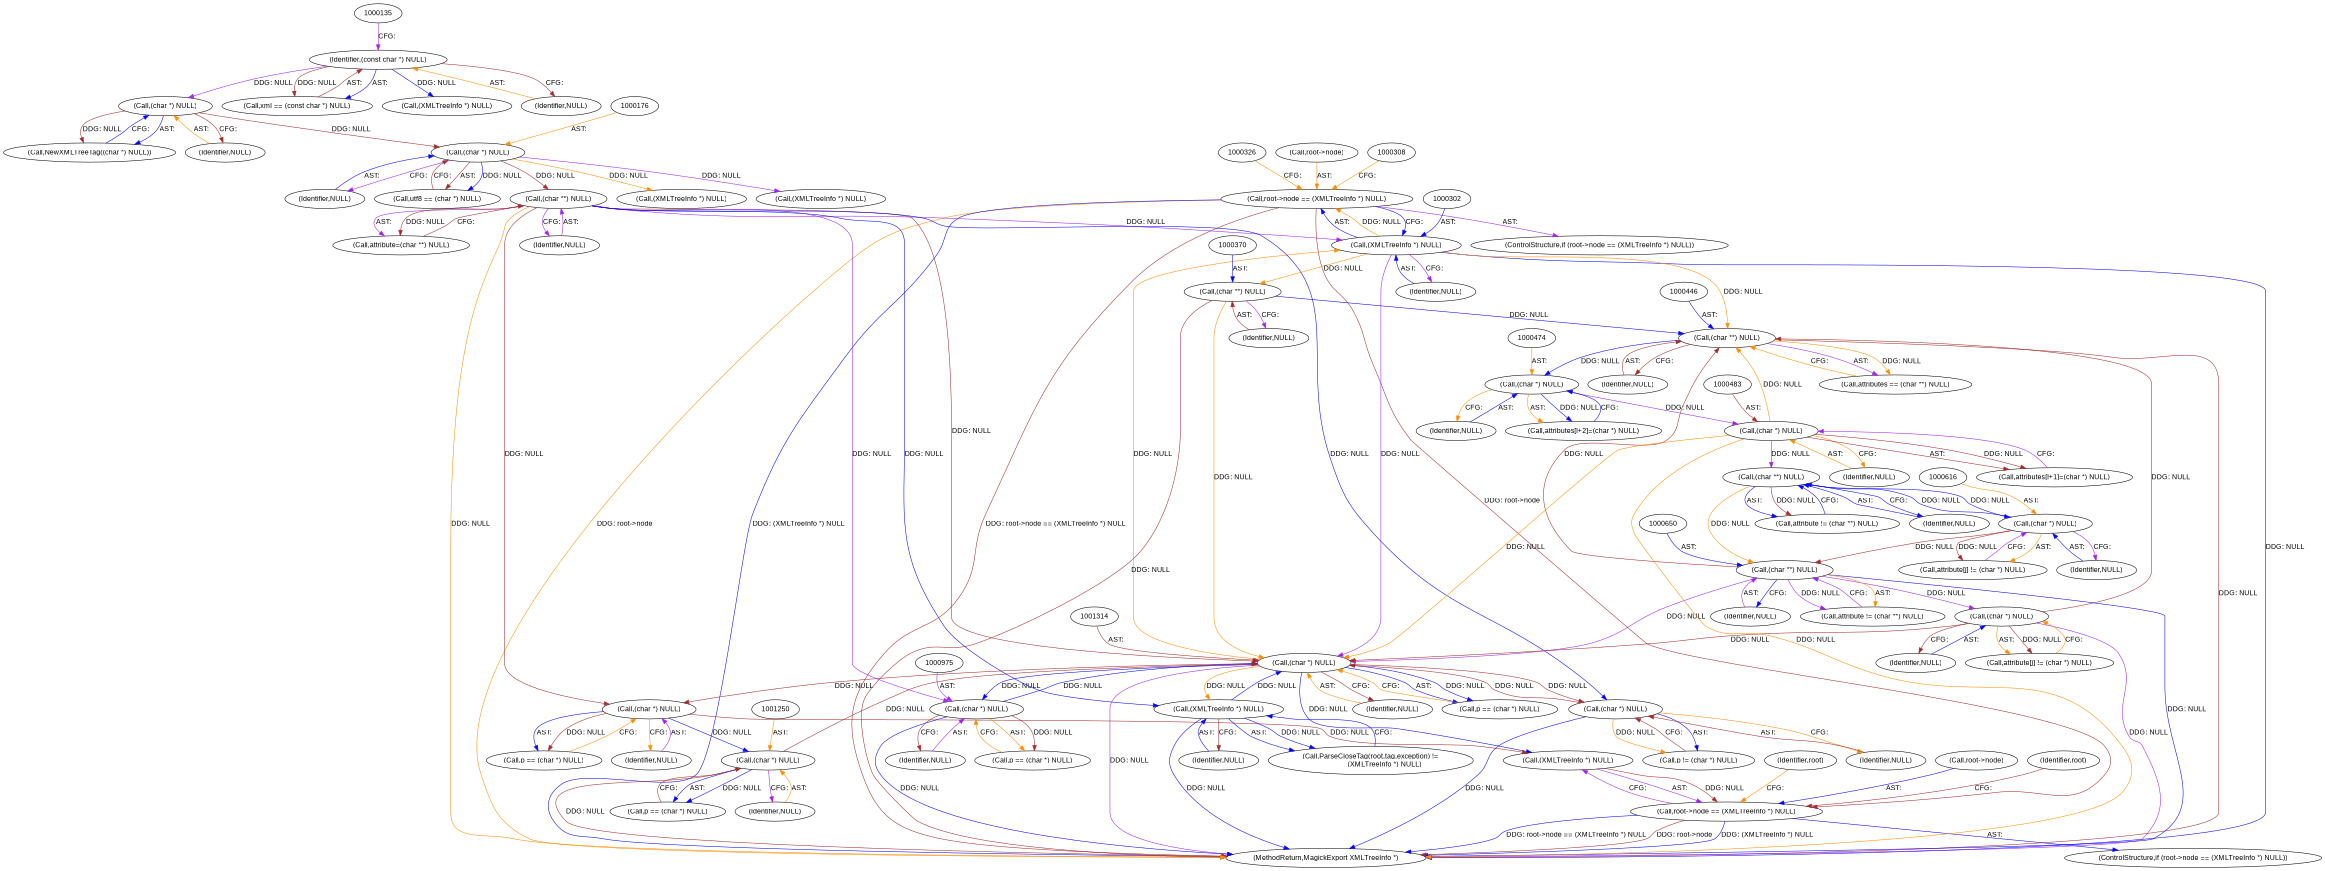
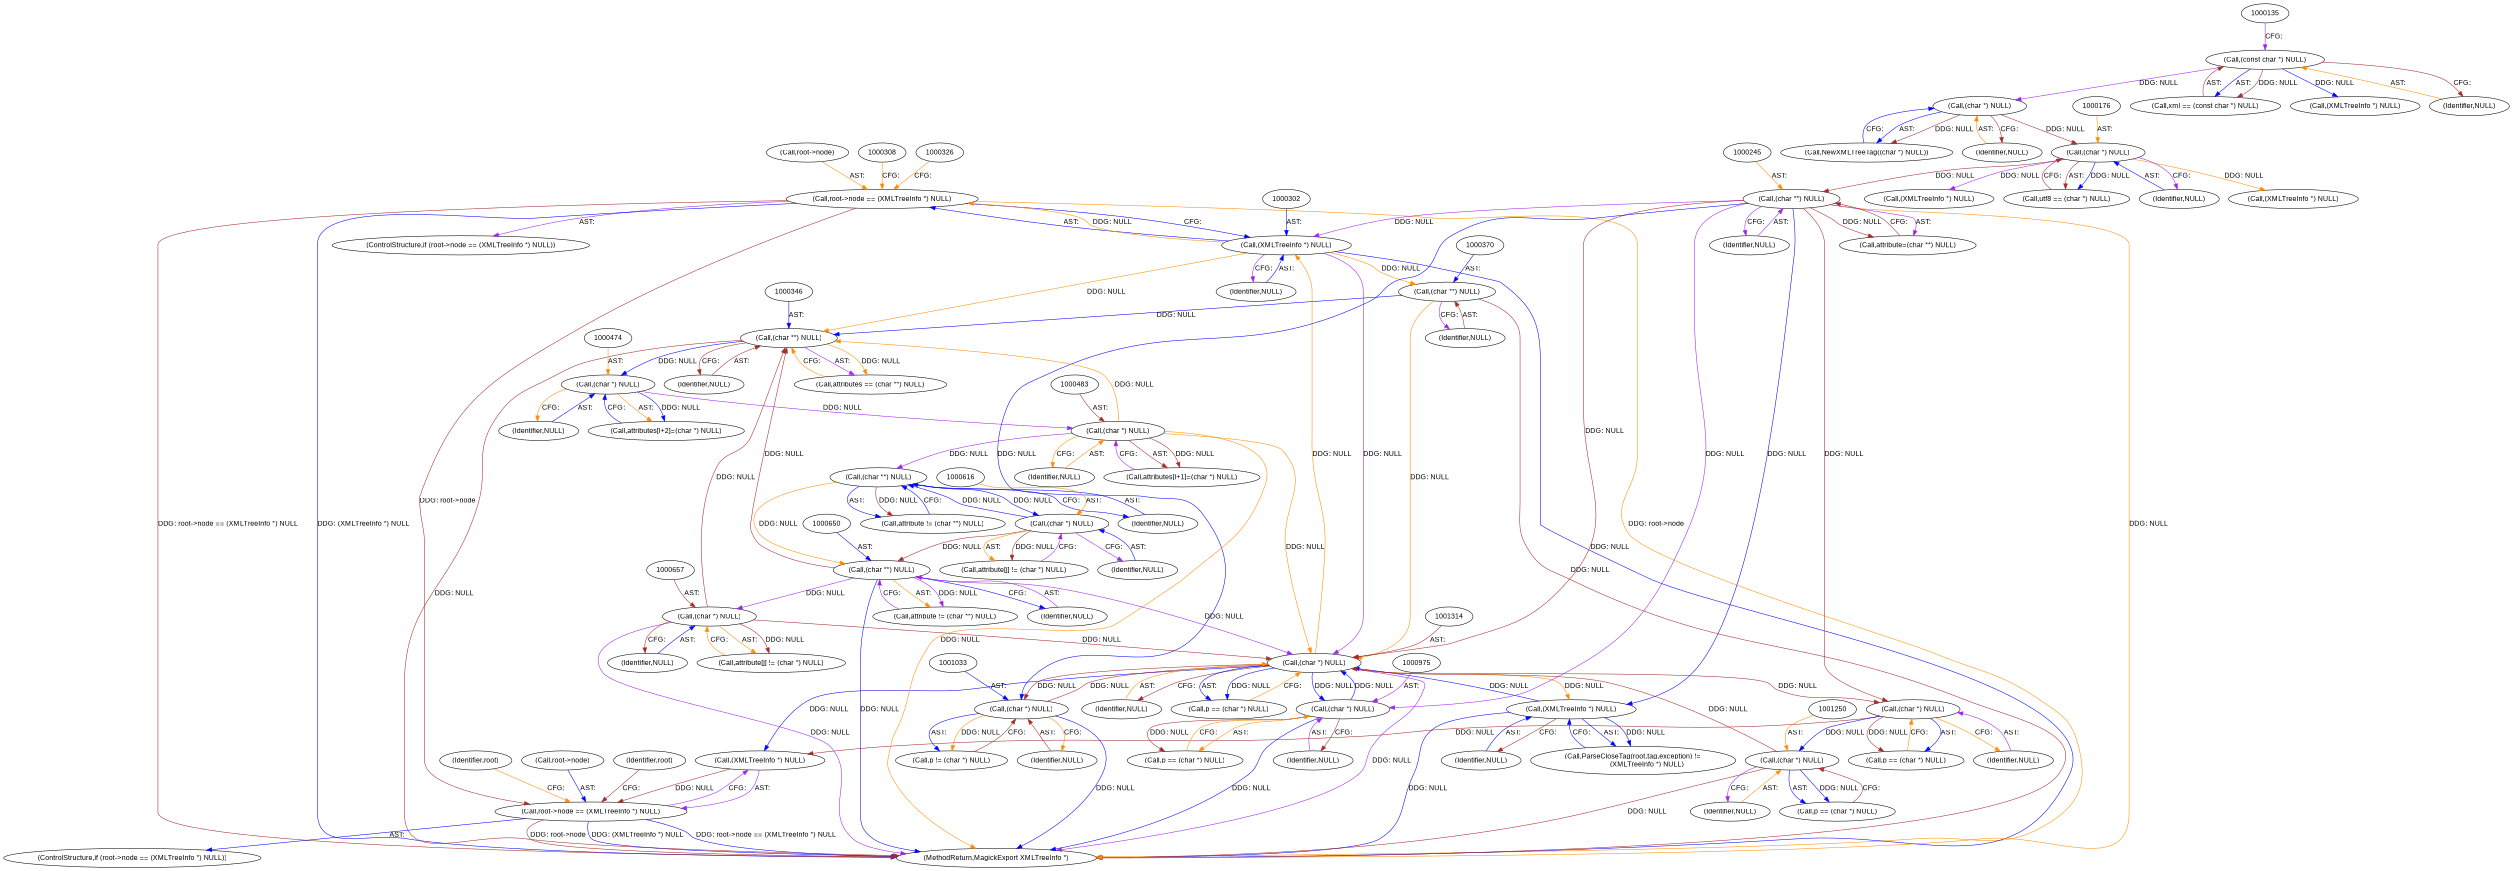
node "(Identifier,(const char *) NULL)": label "(Identifier,(const char *) NULL)" -> "(Call,(const char *) NULL)"
node "1000245": added
node "1000446": label "1000446" -> "1000346"
node "1000657": added
node "1001033": added
